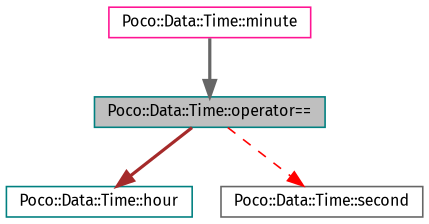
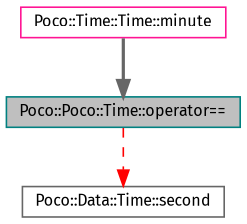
node "Poco::Data::Time::minute": label "Poco::Data::Time::minute" -> "Poco::Time::Time::minute"
node "Poco::Data::Time::operator==": label "Poco::Data::Time::operator==" -> "Poco::Poco::Time::operator=="
node "Poco::Data::Time::hour": removed
